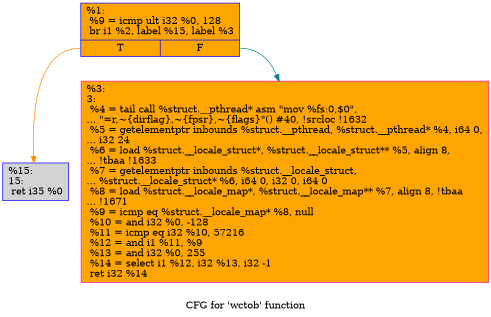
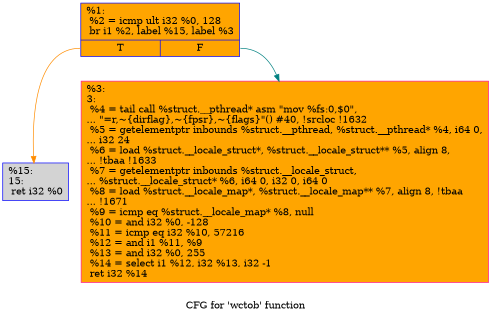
node "%1:": text "%9 = icmp ult i32 %0, 128" -> "%2 = icmp ult i32 %0, 128"
node "%15:": text "ret i35 %0" -> "ret i32 %0"
